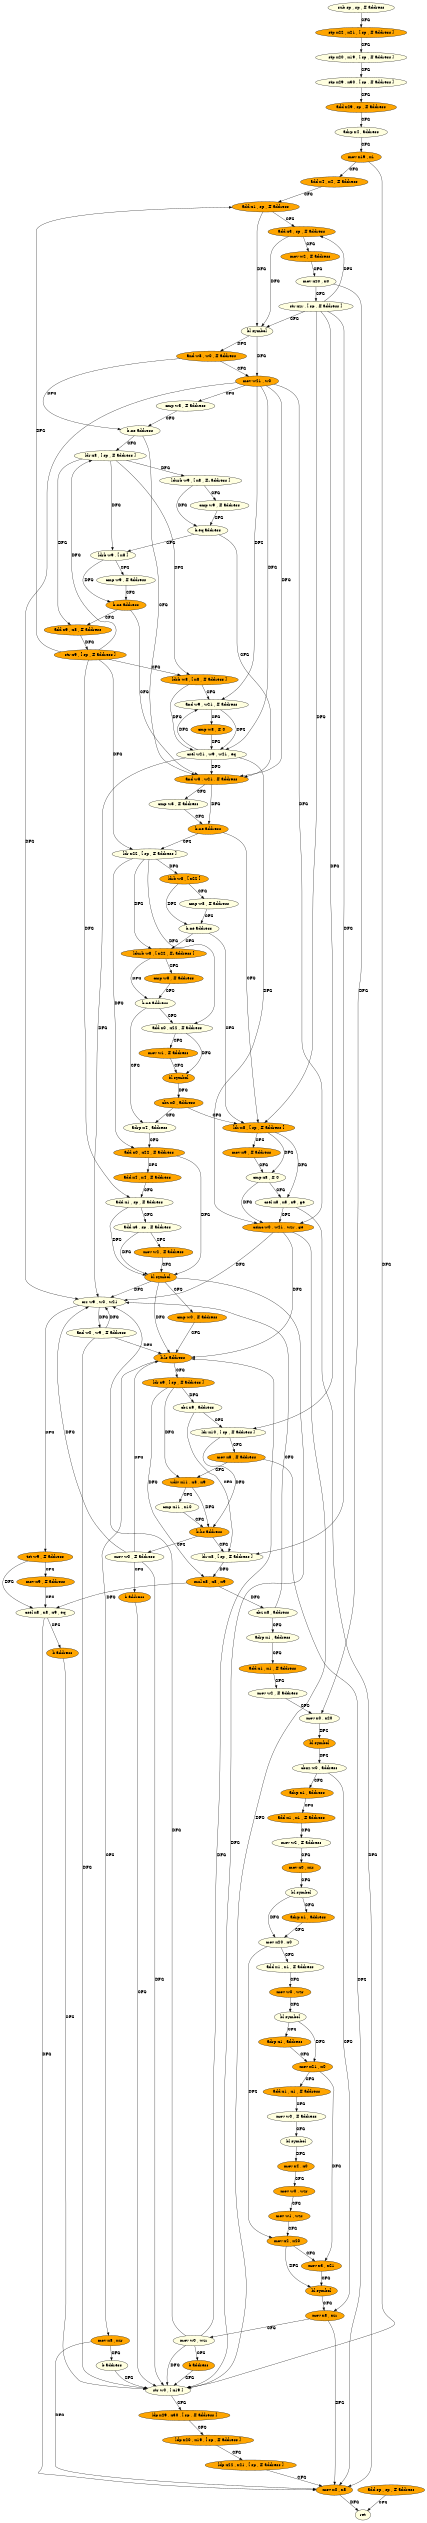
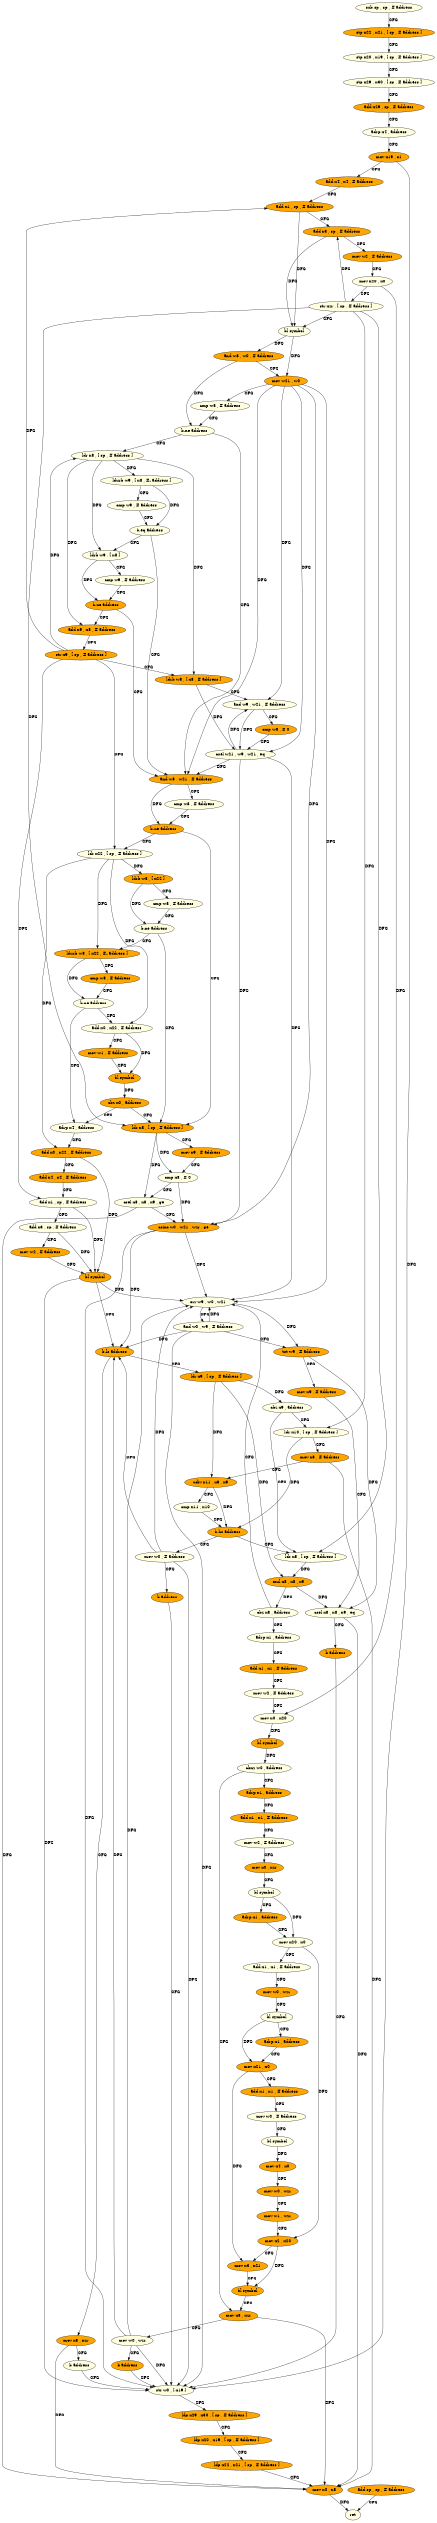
node "cmp w0 , # address": removed
edge "and w0 , w9 , # address" -> "tst w9 , # address": added, label "CFG"
